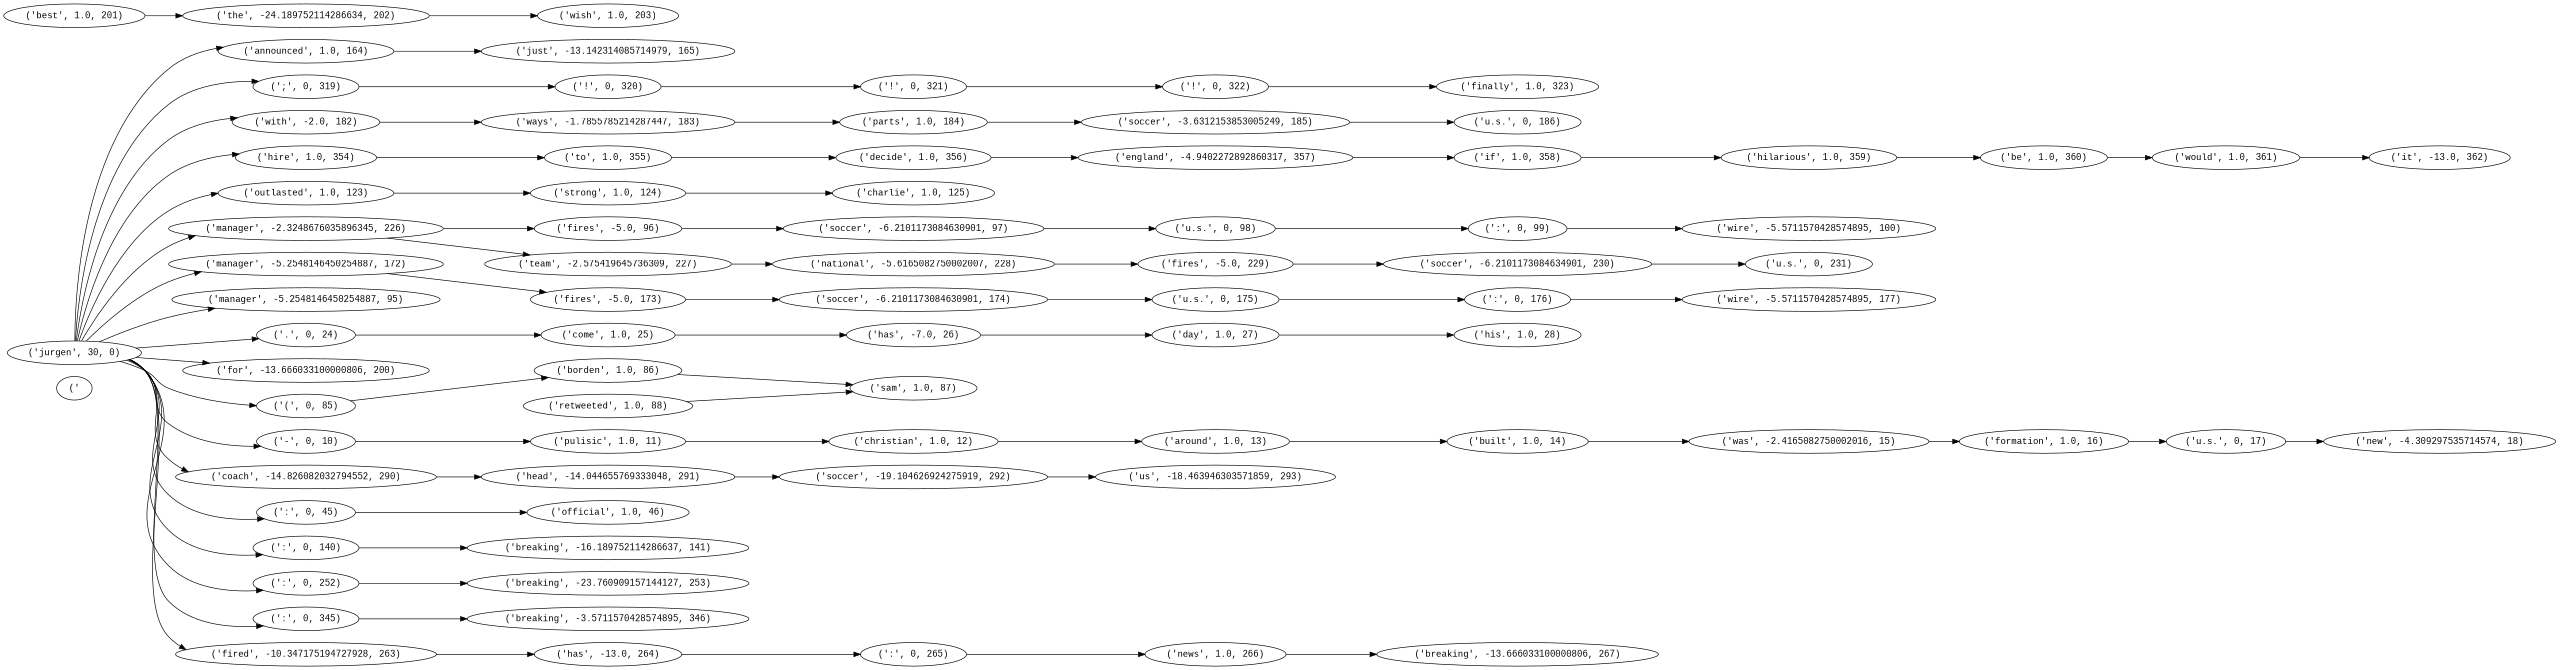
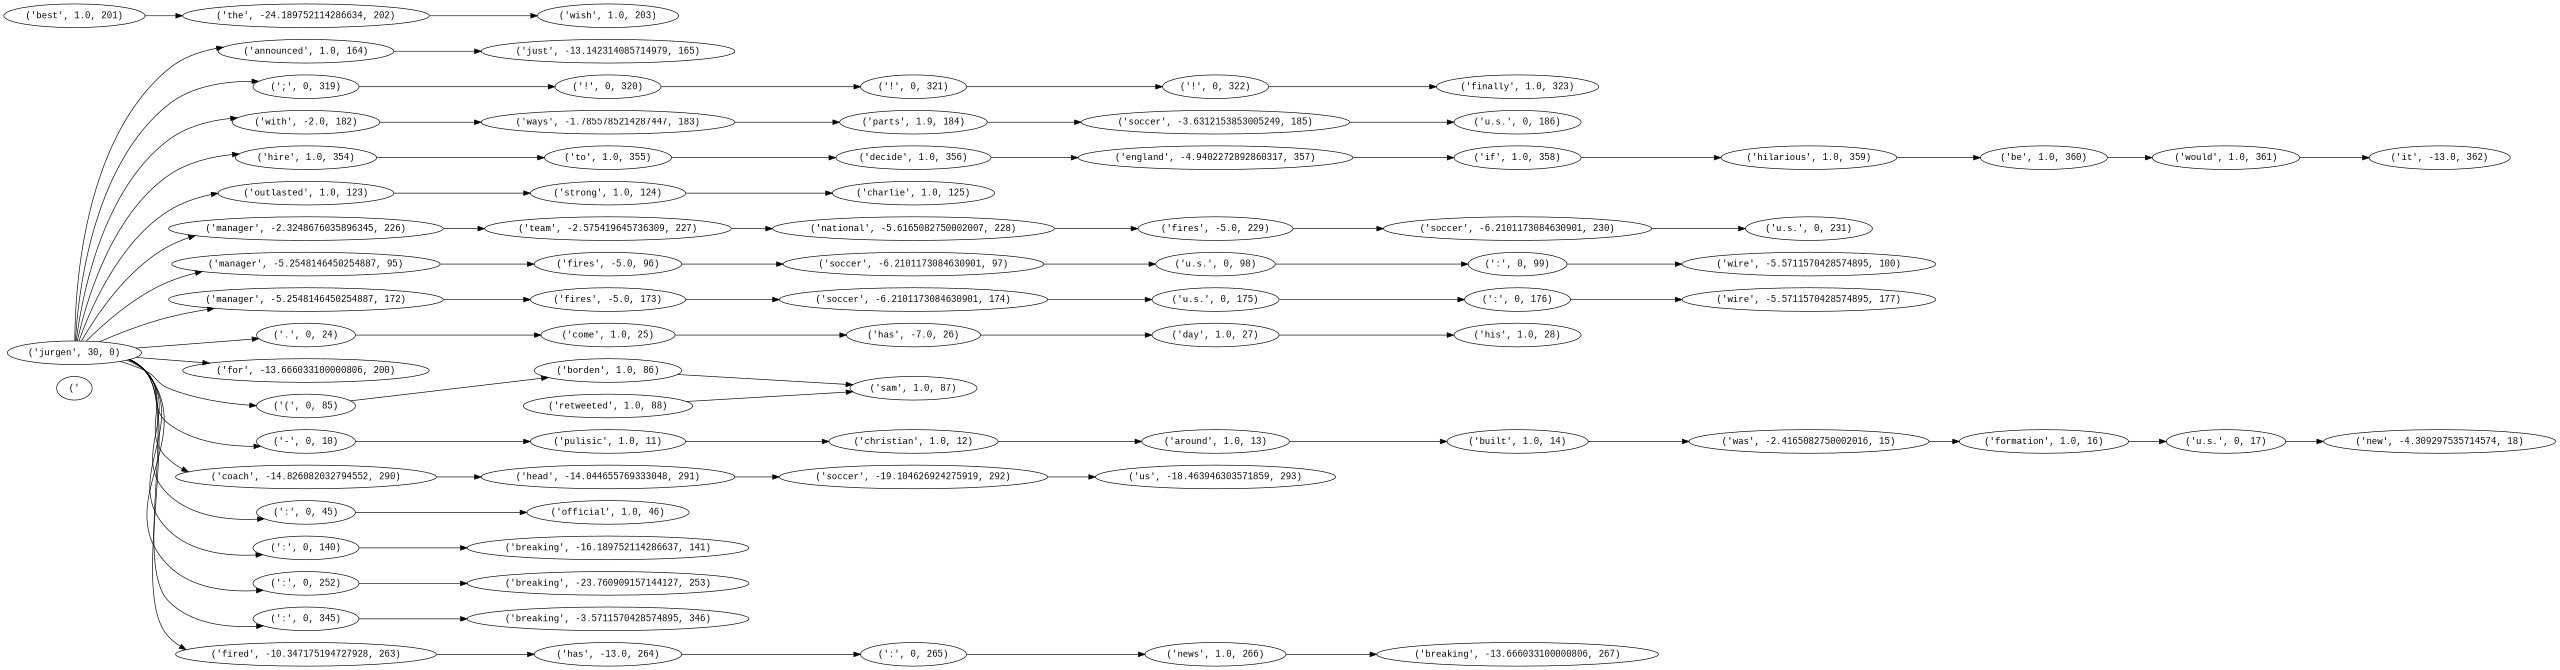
node "('parts', 1.0, 184)": label "('parts', 1.0, 184)" -> "('parts', 1.9, 184)"
edge "('manager', -2.3248676035896345, 226)" -> "('fires', -5.0, 96)": now "('manager', -5.2548146450254887, 95)" -> "('fires', -5.0, 96)"
node "('soccer', -6.2101173084634901, 230)": label "('soccer', -6.2101173084634901, 230)" -> "('soccer', -6.2101173084630901, 230)"
